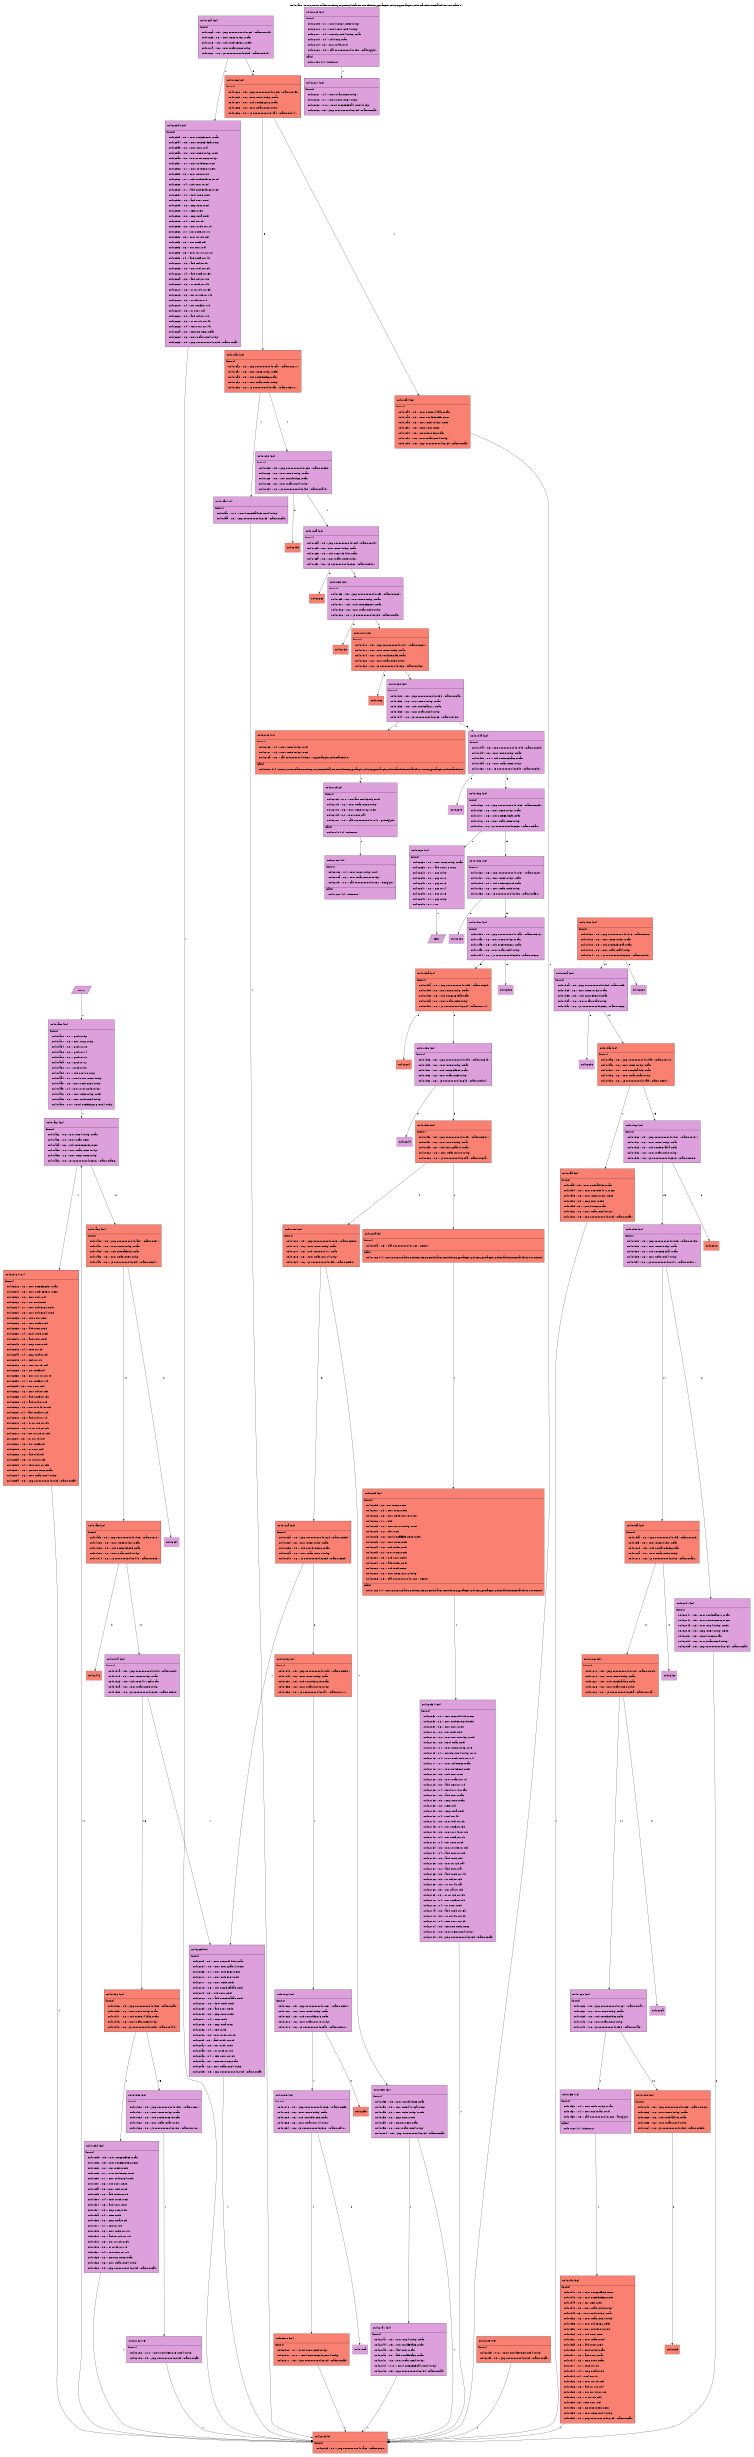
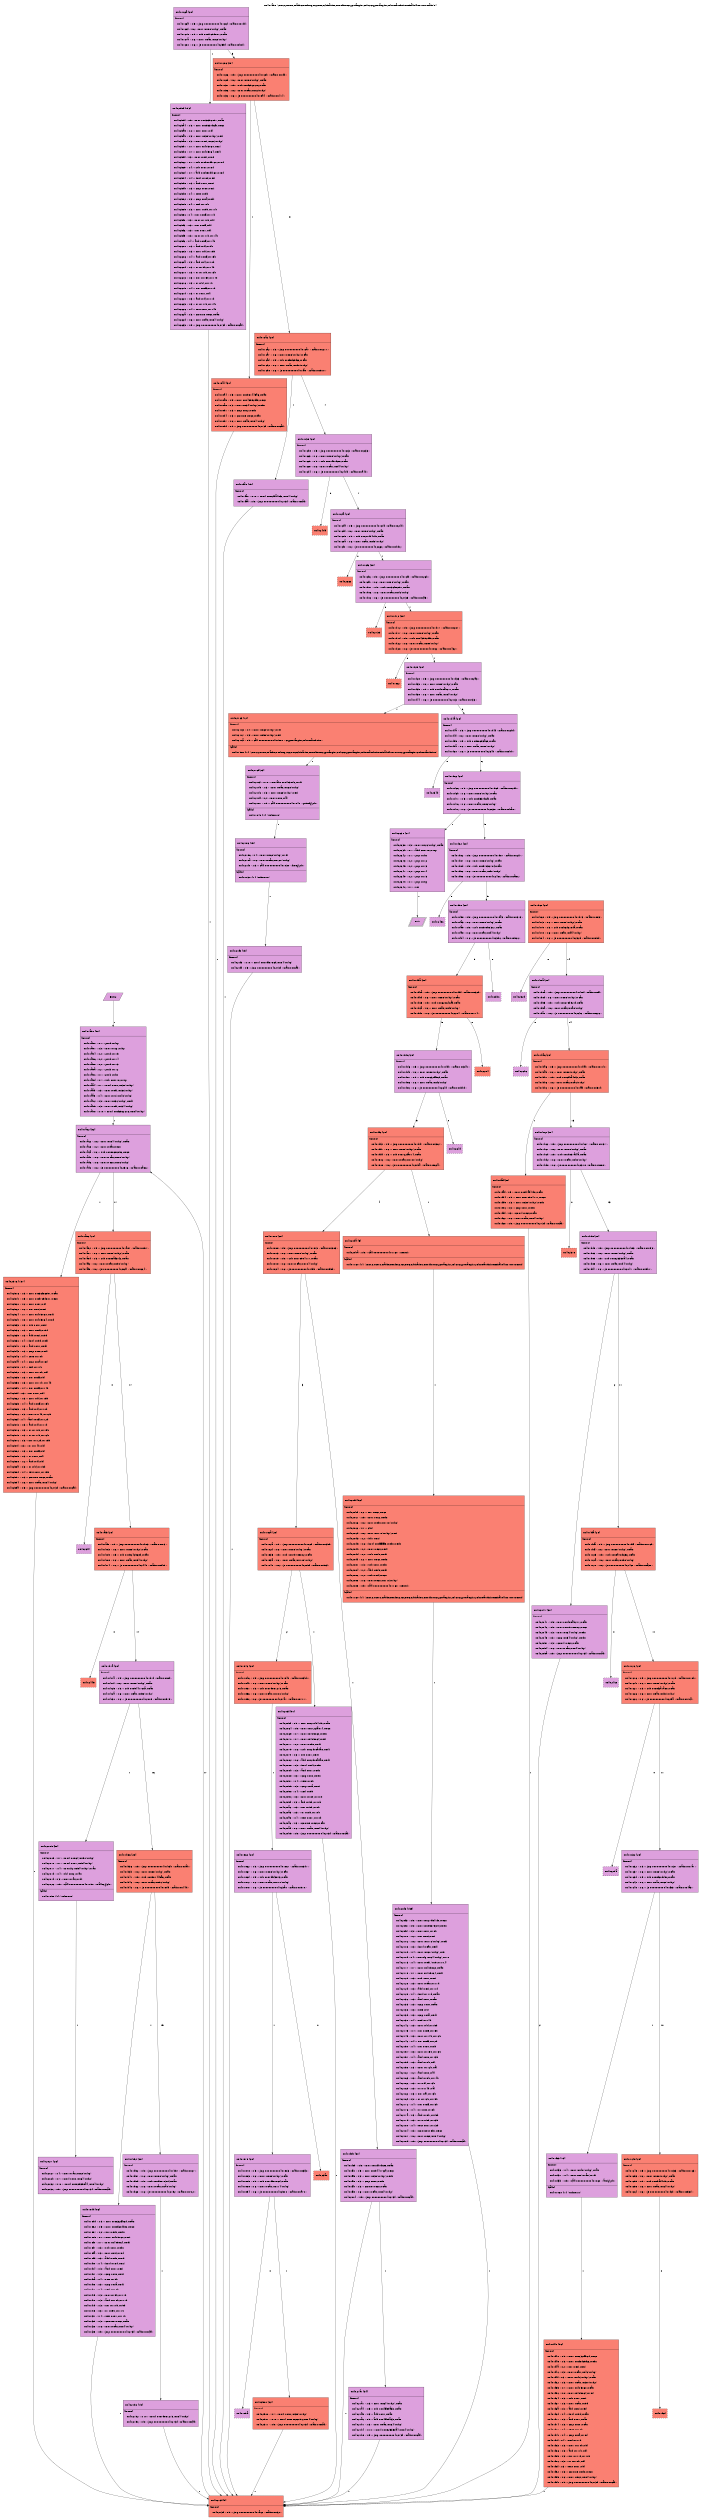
edge "0x4021e6 [15]" -> "0x4021f5 [15]": added, label "1"
edge "0x401b1a [28]" -> "0x40205f [91]": now "0x401b1a [28]" -> "0x402009 [30]"
node "0x4021f5 [15]": fillcolor salmon -> plum
